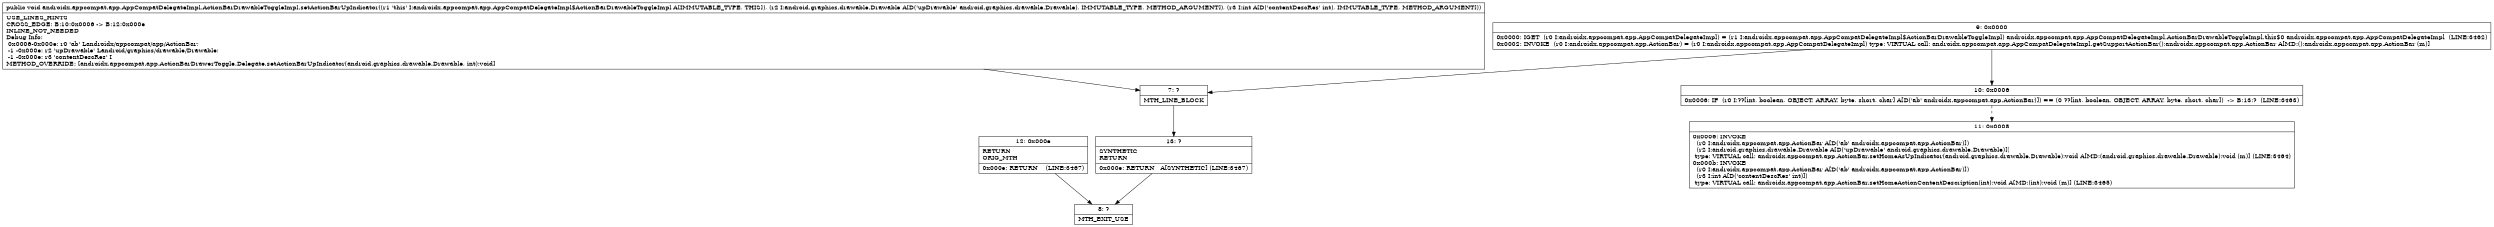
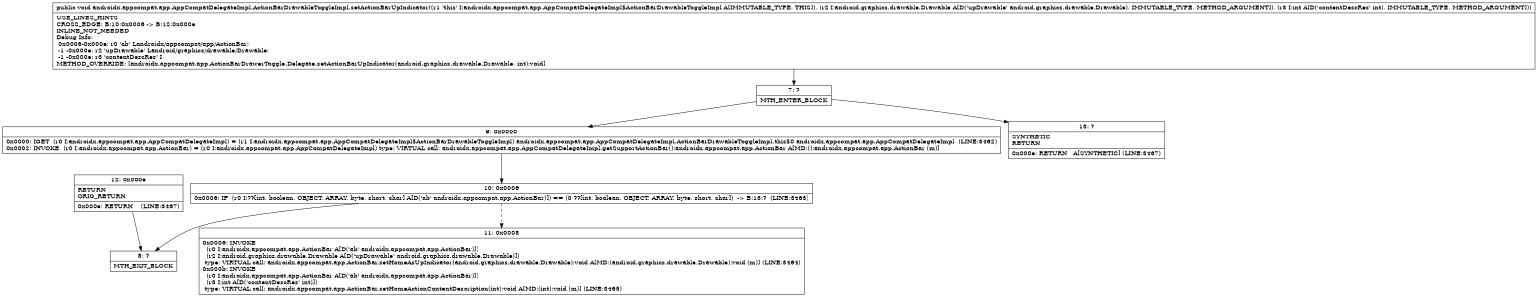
edge "9: 0x0000" -> "7: ?": reversed
node "7: ?": text "MTH_LINE_BLOCK" -> "MTH_ENTER_BLOCK"
node "12: 0x000e": text "ORIG_MTH" -> "ORIG_RETURN"
edge "13: ?" -> "8: ?": now "10: 0x0006" -> "8: ?"
node "8: ?": text "MTH_EXIT_USE" -> "MTH_EXIT_BLOCK"
